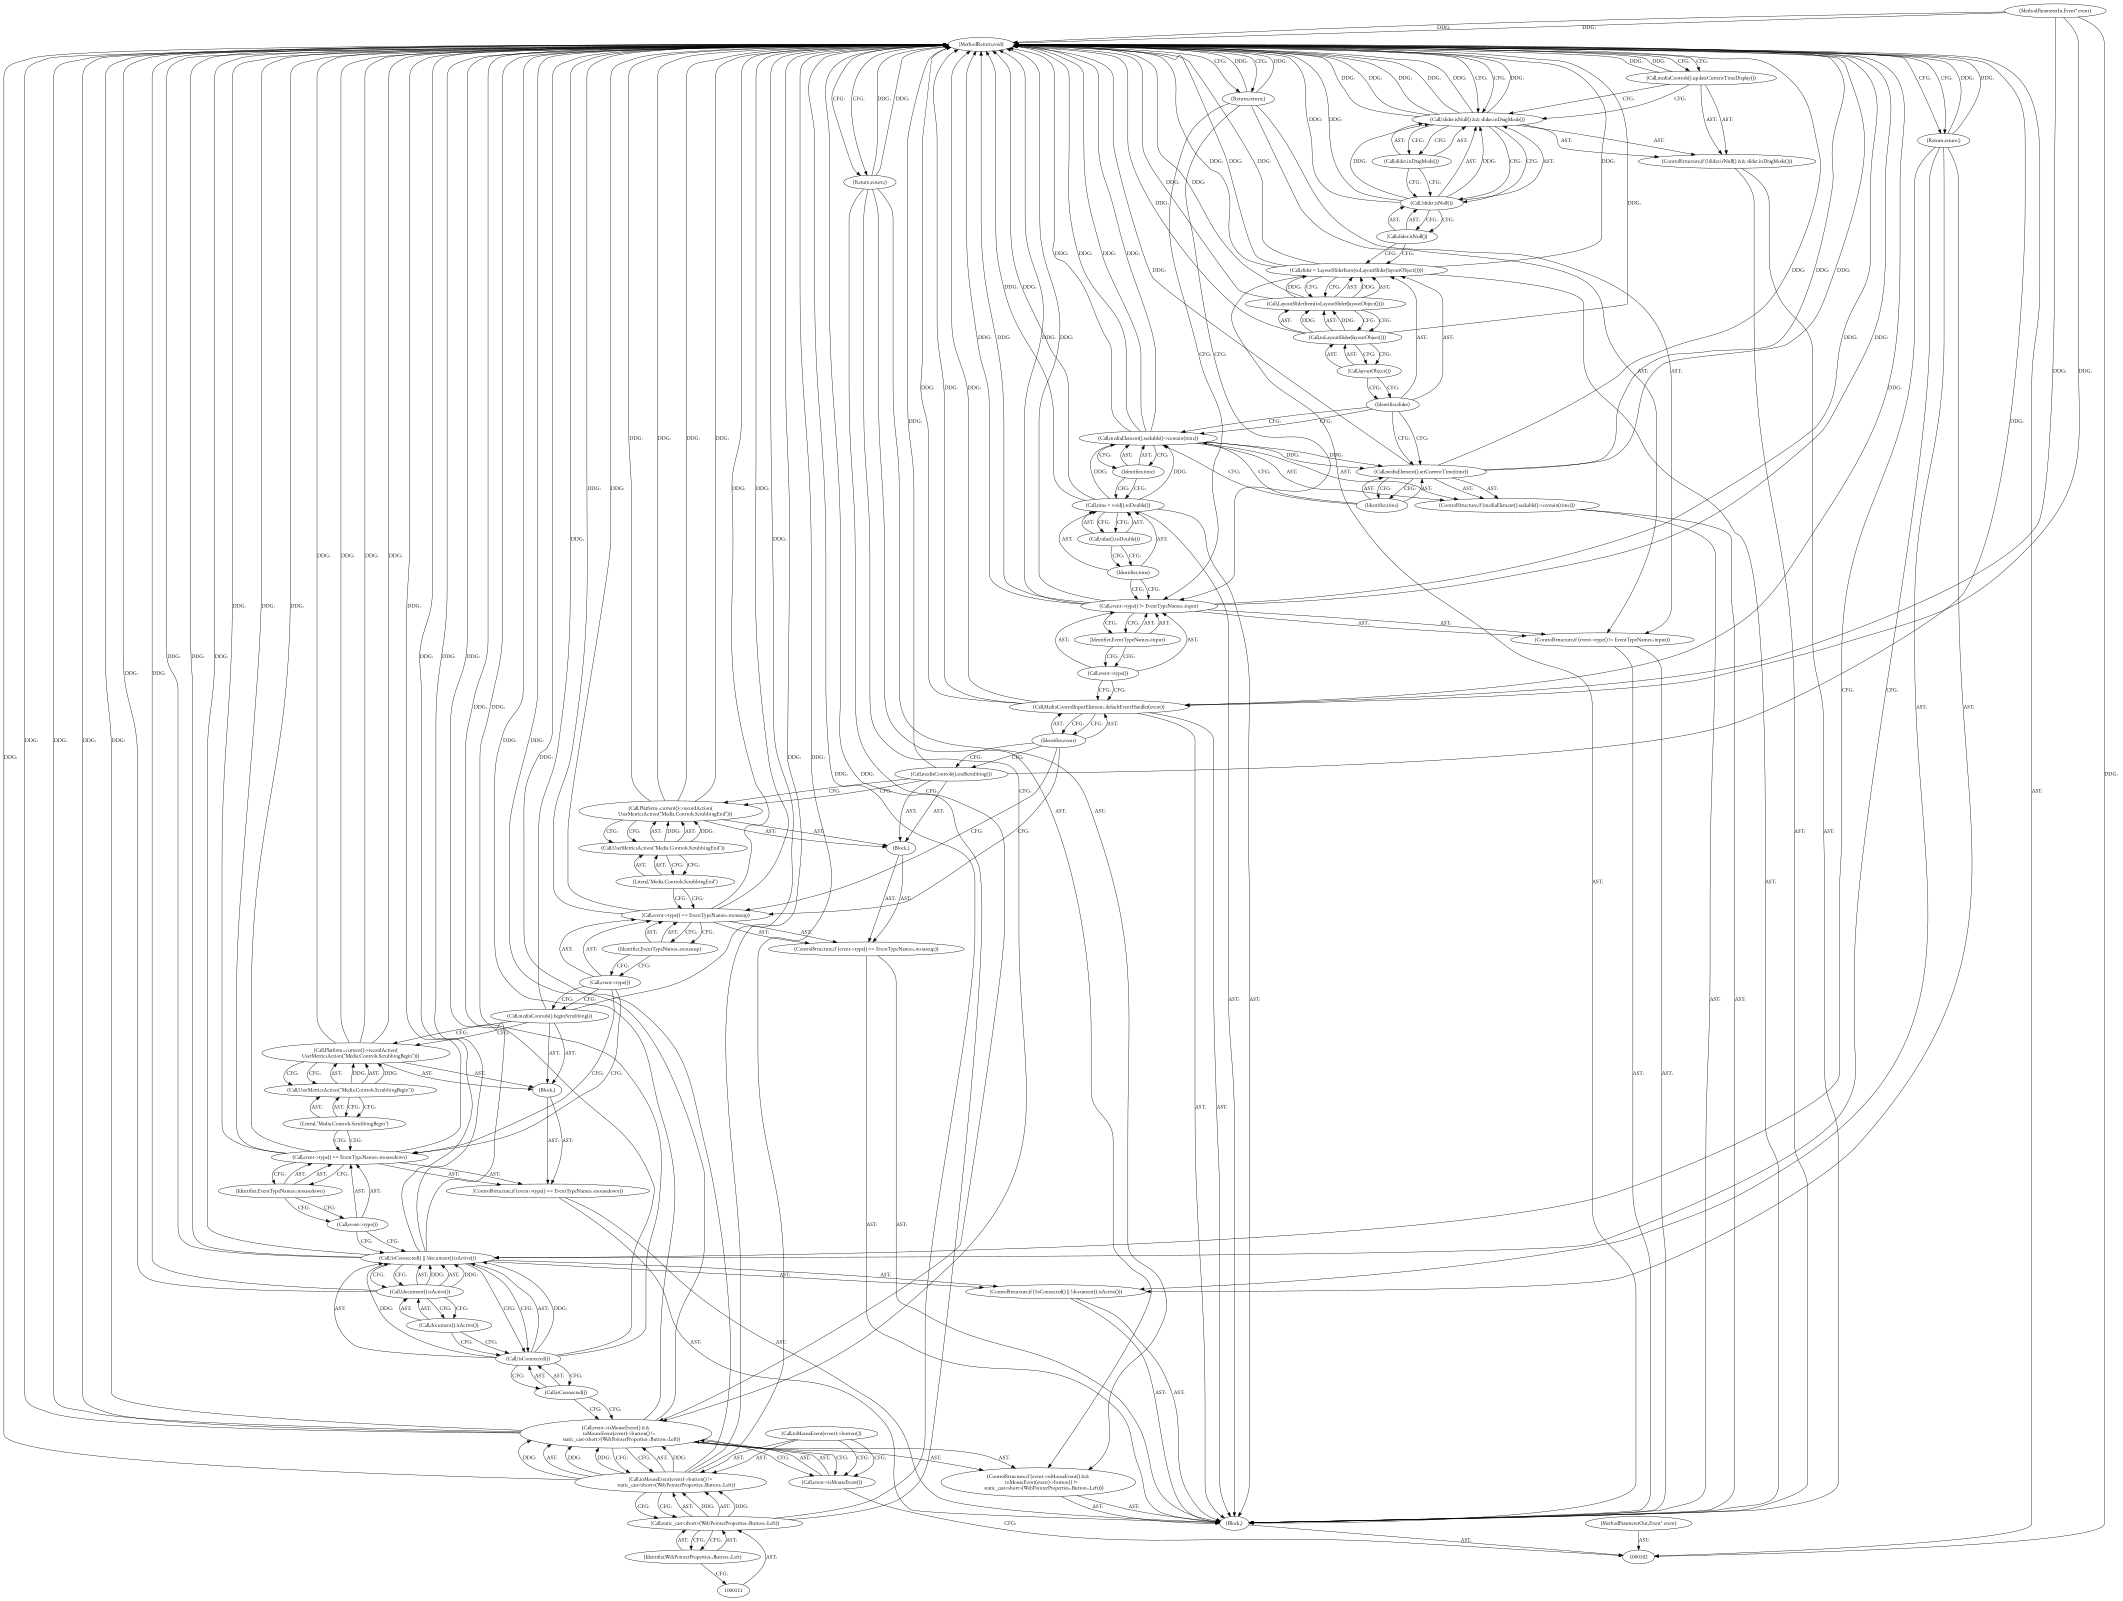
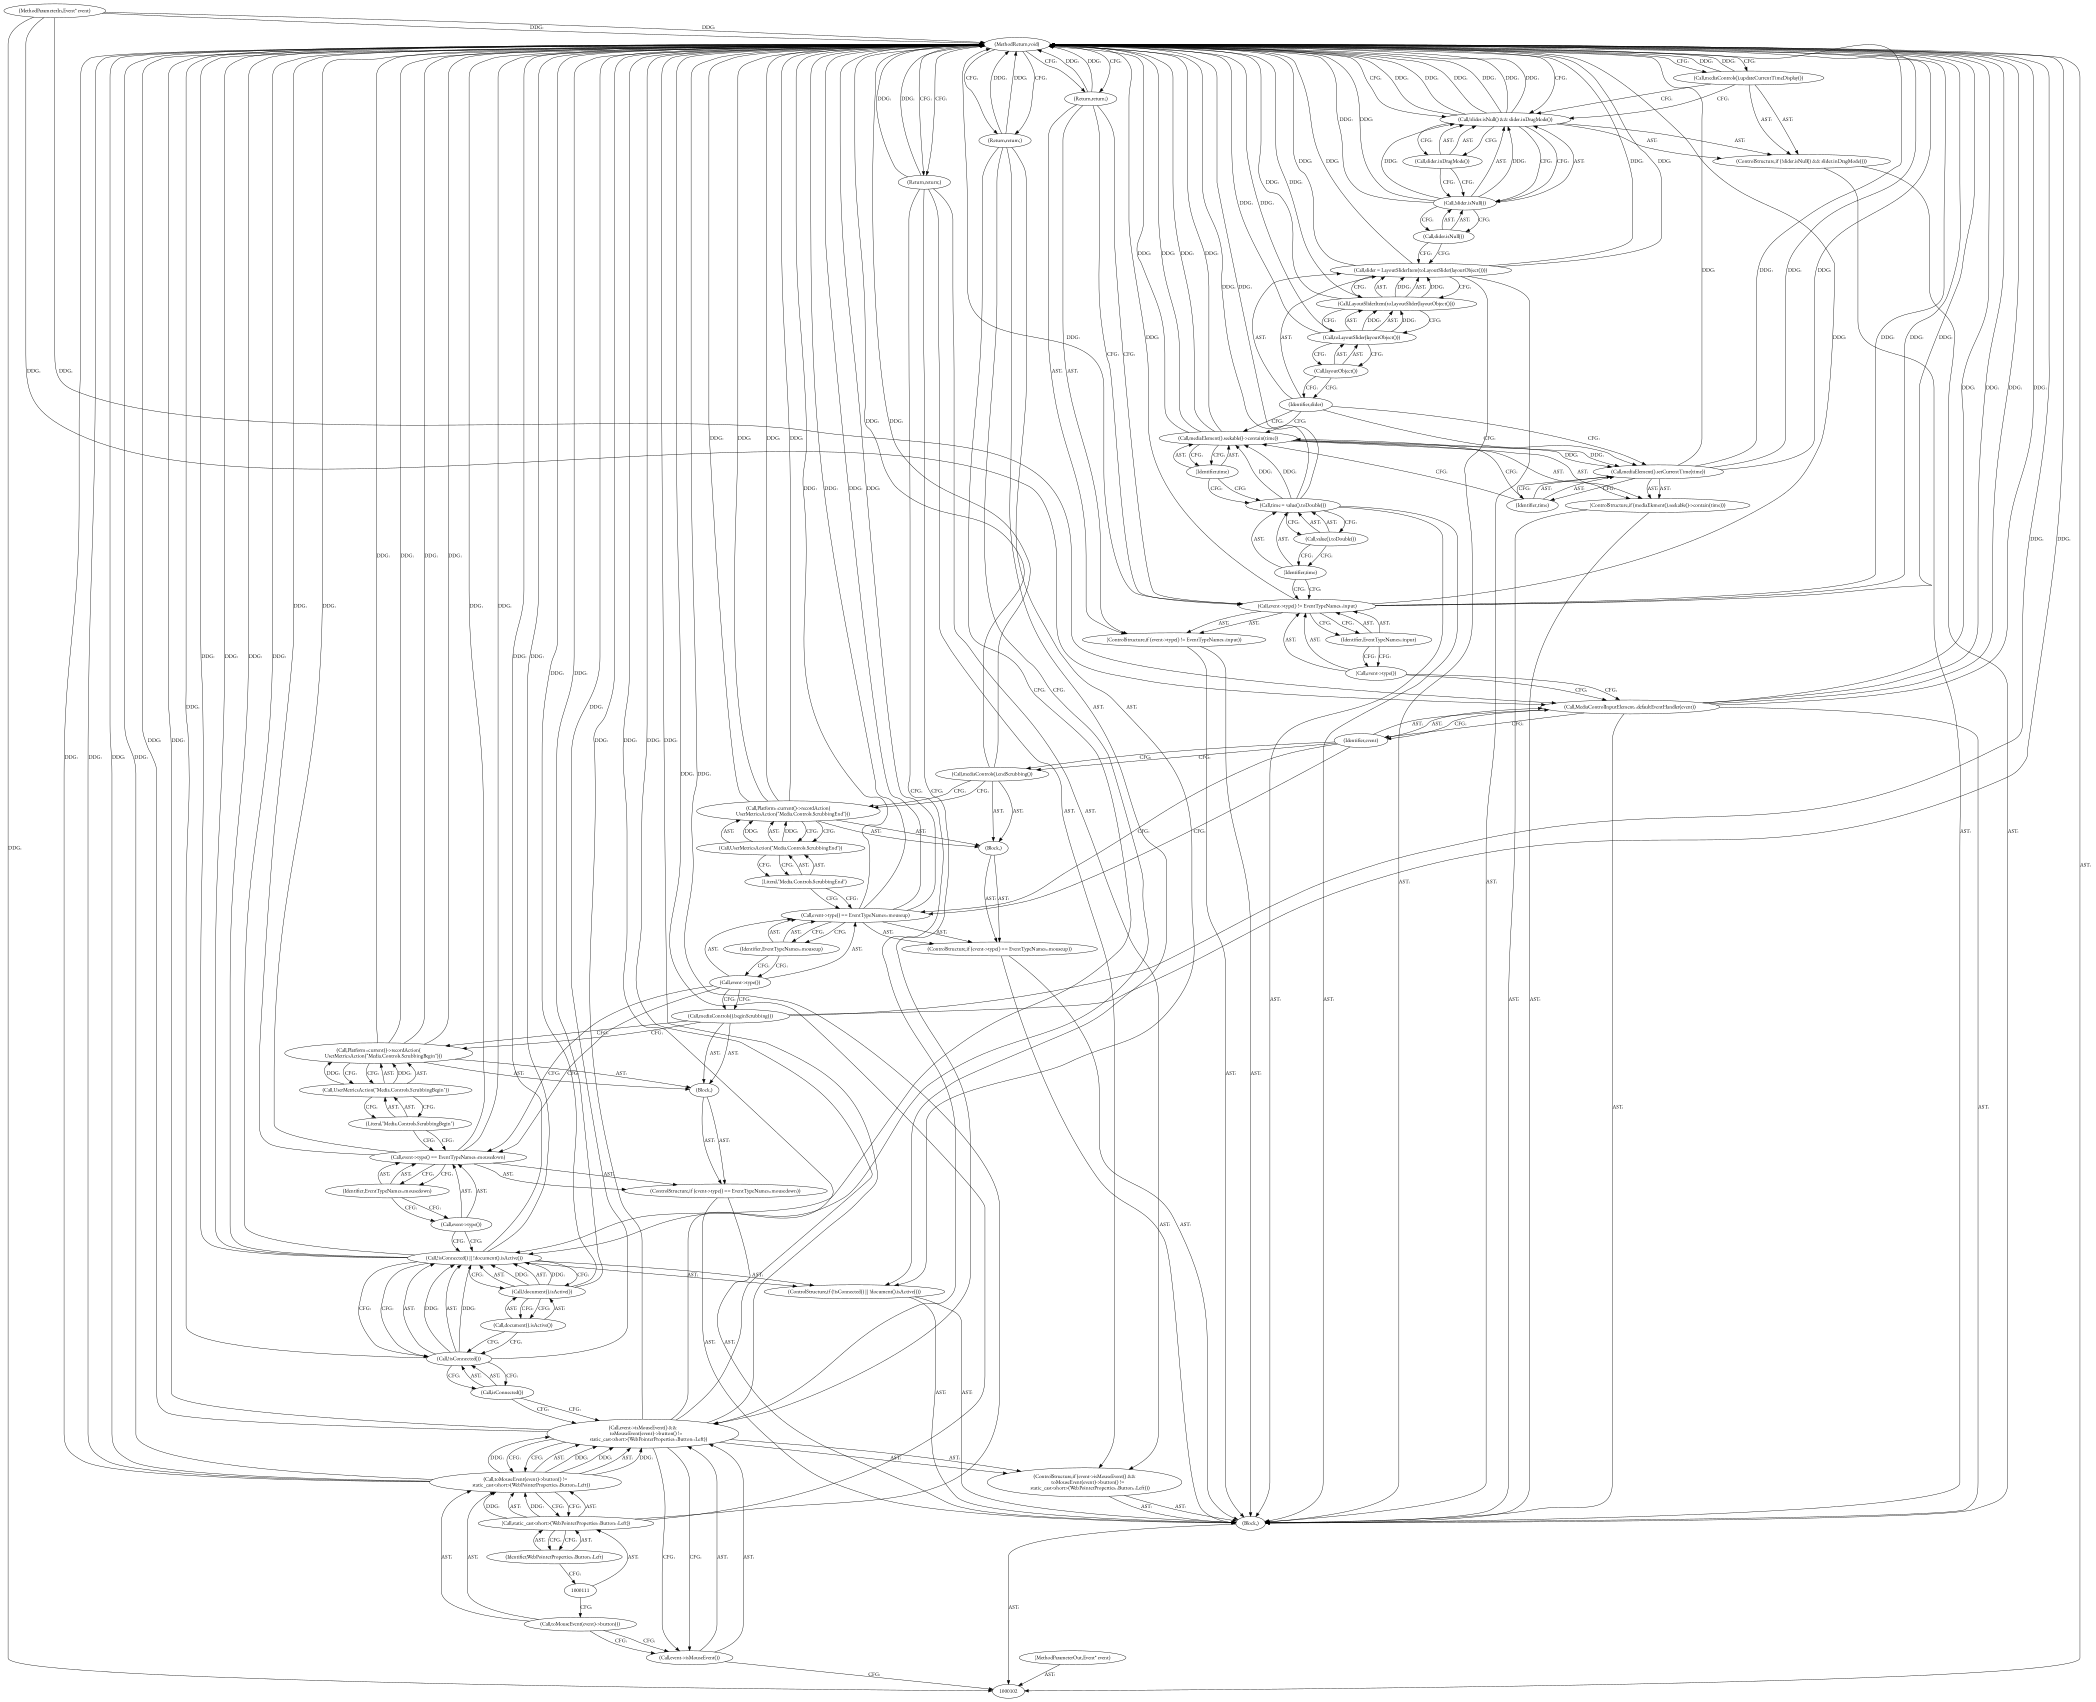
node "(Call,time = void().toDouble())": label "(Call,time = void().toDouble())" -> "(Call,time = value().toDouble())"
edge "1000111" -> "(Call,toMouseEvent(event)->button())": added, label "CFG:"
